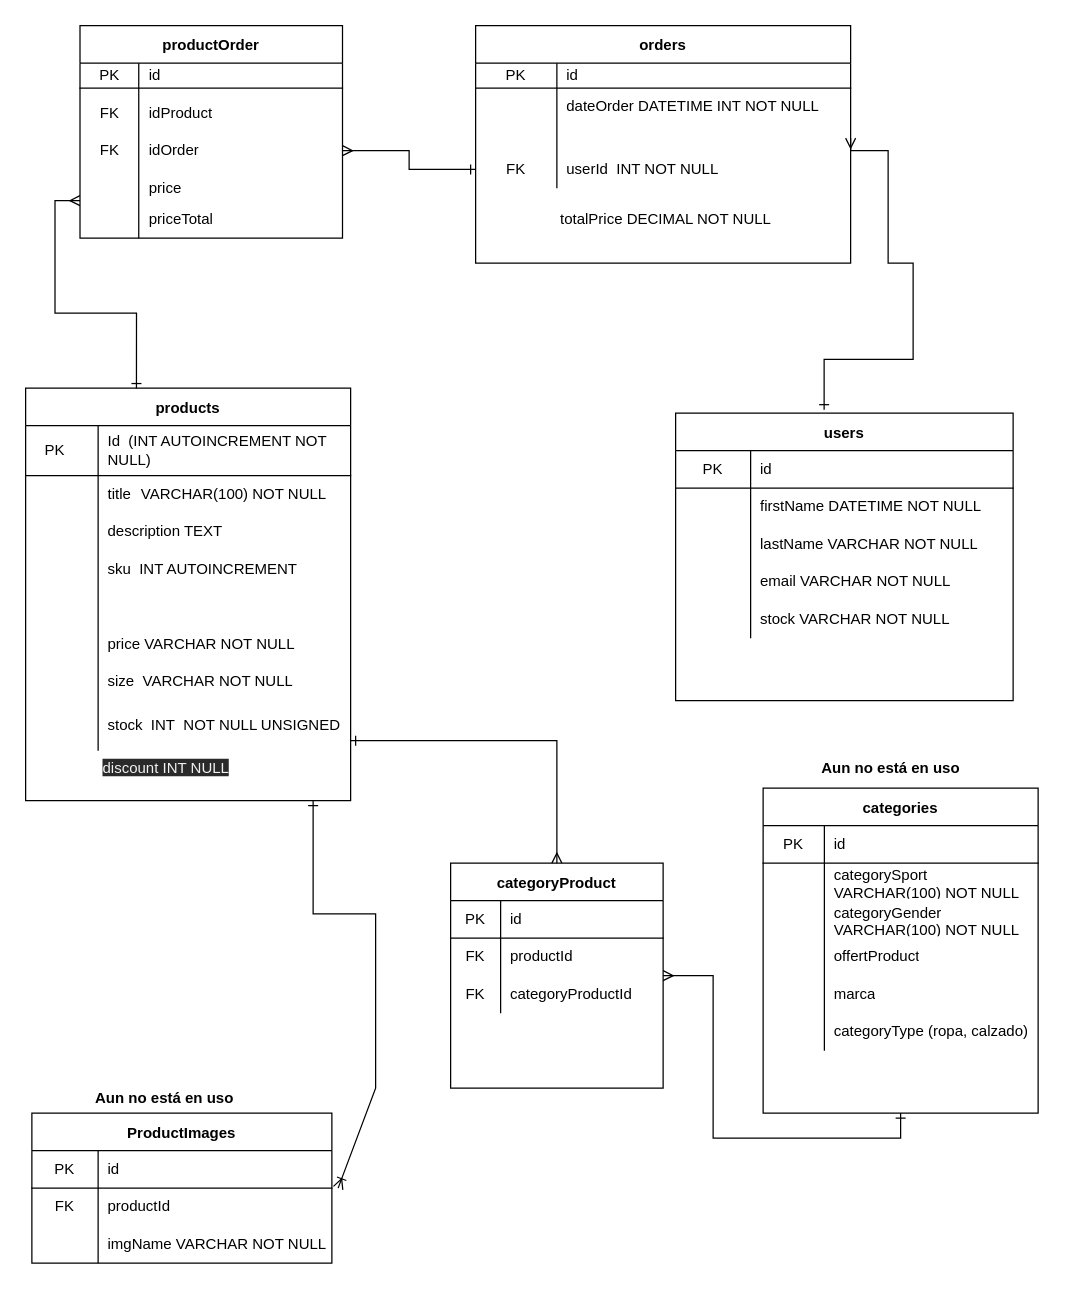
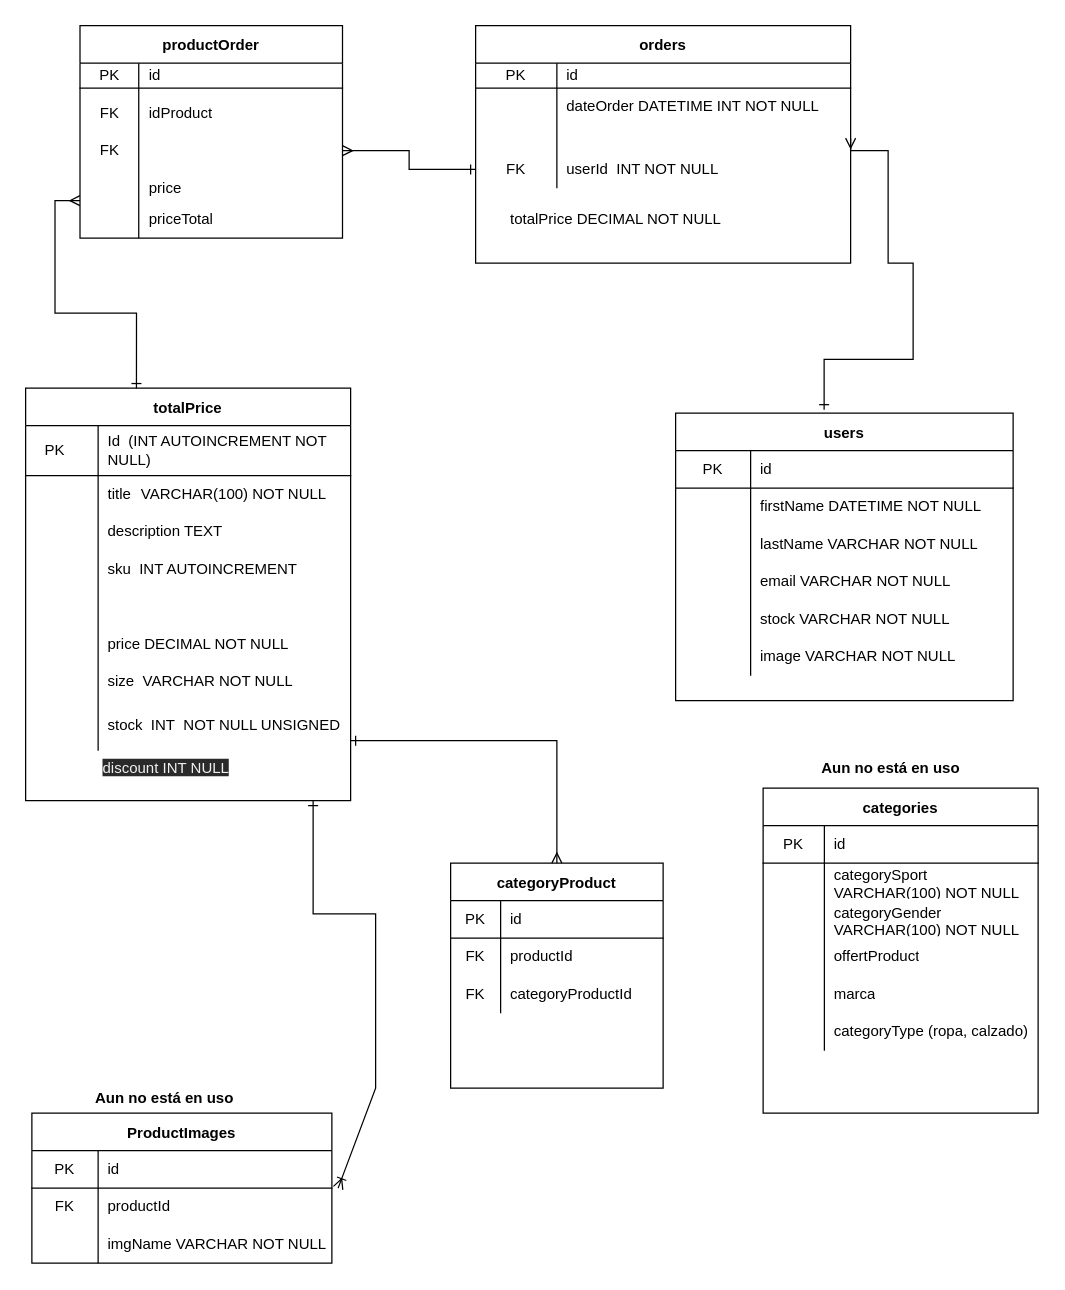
node "idOrder": removed
node "totalPrice DECIMAL NOT NULL": moved (663, 219) -> (613, 219)
node "products": label "products" -> "totalPrice"
node "price VARCHAR NOT NULL": label "price VARCHAR NOT NULL" -> "price DECIMAL NOT NULL"
node "image VARCHAR NOT NULL": added
edge "categories" -- "categoryProduct": removed
